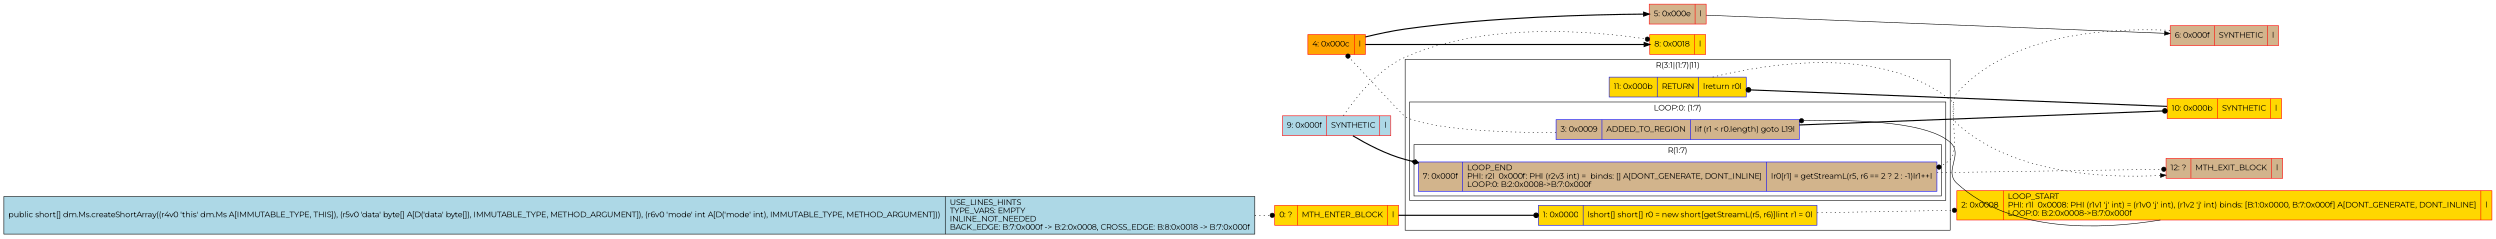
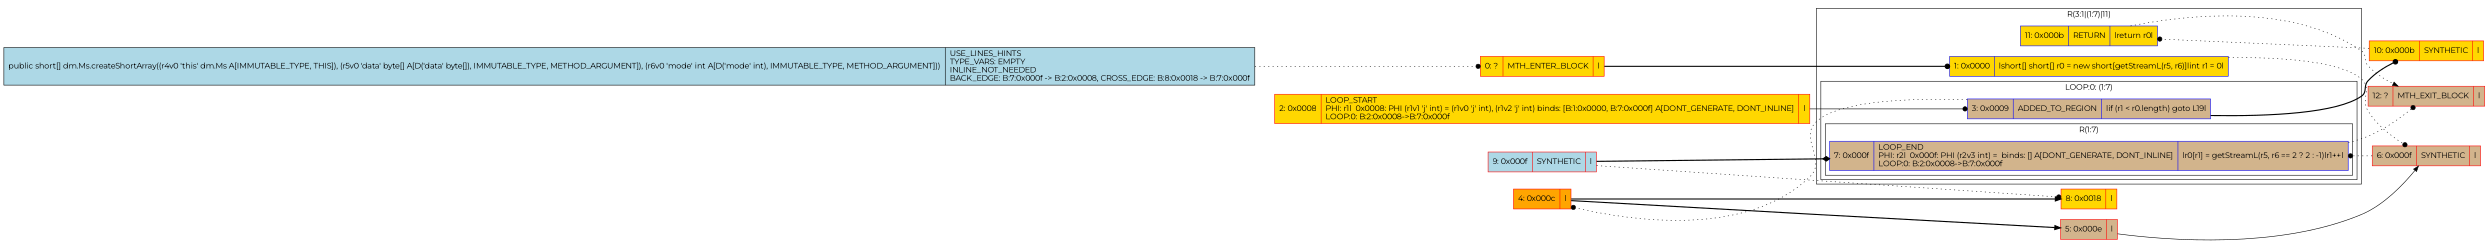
edge "10: 0x000b" -> "11: 0x000b": style bold -> dotted
edge "1: 0x0000" -> "2: 0x0008": now "1: 0x0000" -> "6: 0x000f"
